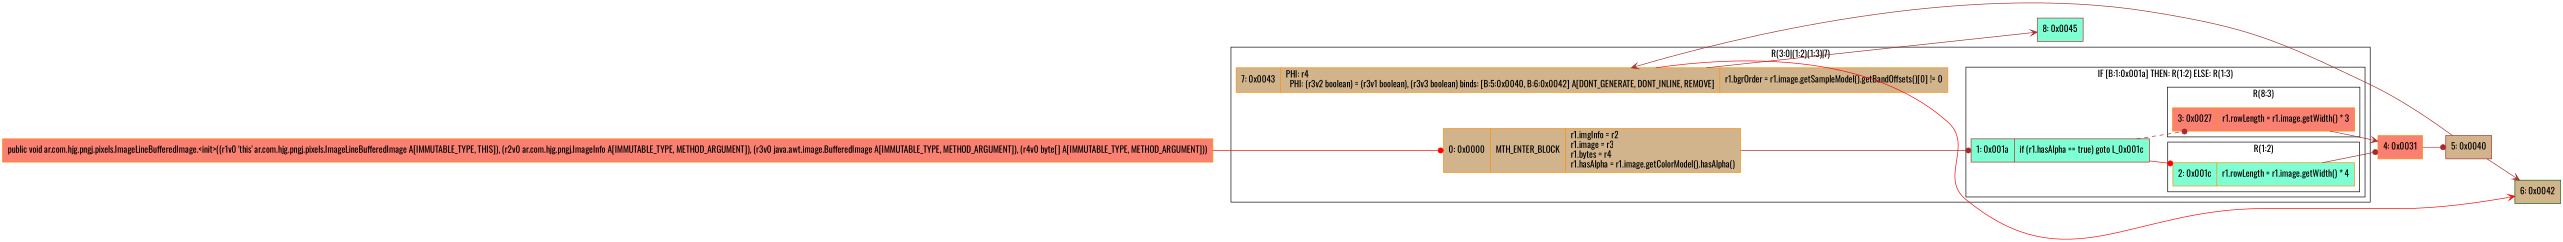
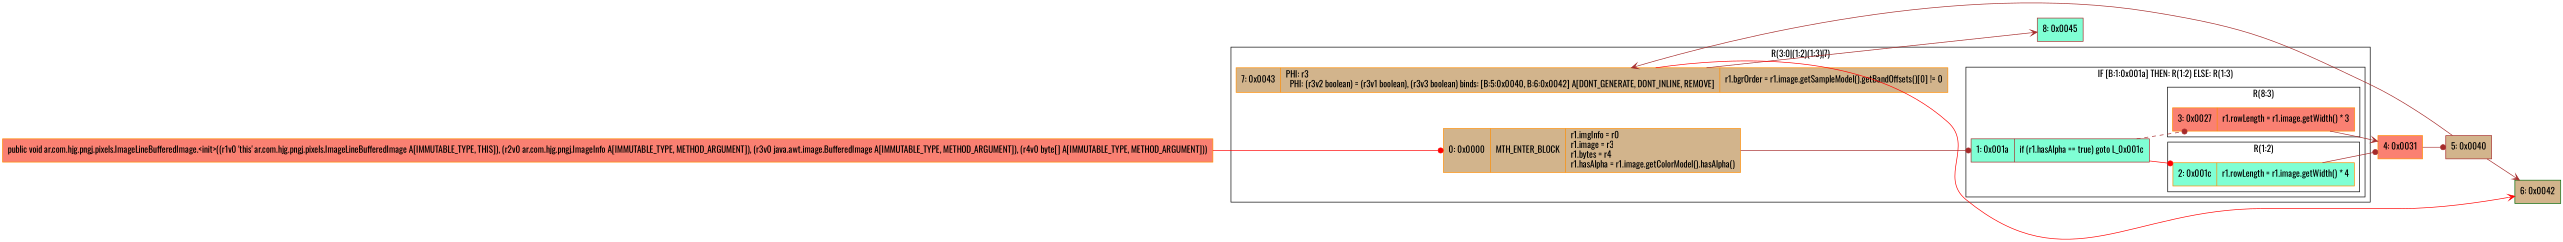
node "7: 0x0043": text "PHI: r4" -> "PHI: r3"
node "0: 0x0000": text "r1.imgInfo = r2" -> "r1.imgInfo = r0"
